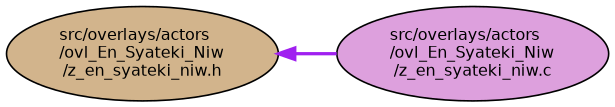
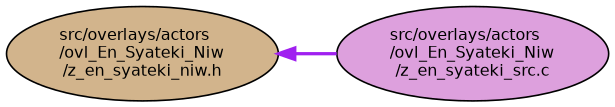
node "src/overlays/actors /ovl_En_Syateki_Niw /z_en_syateki_niw.c": label "src/overlays/actors /ovl_En_Syateki_Niw /z_en_syateki_niw.c" -> "src/overlays/actors /ovl_En_Syateki_Niw /z_en_syateki_src.c"
